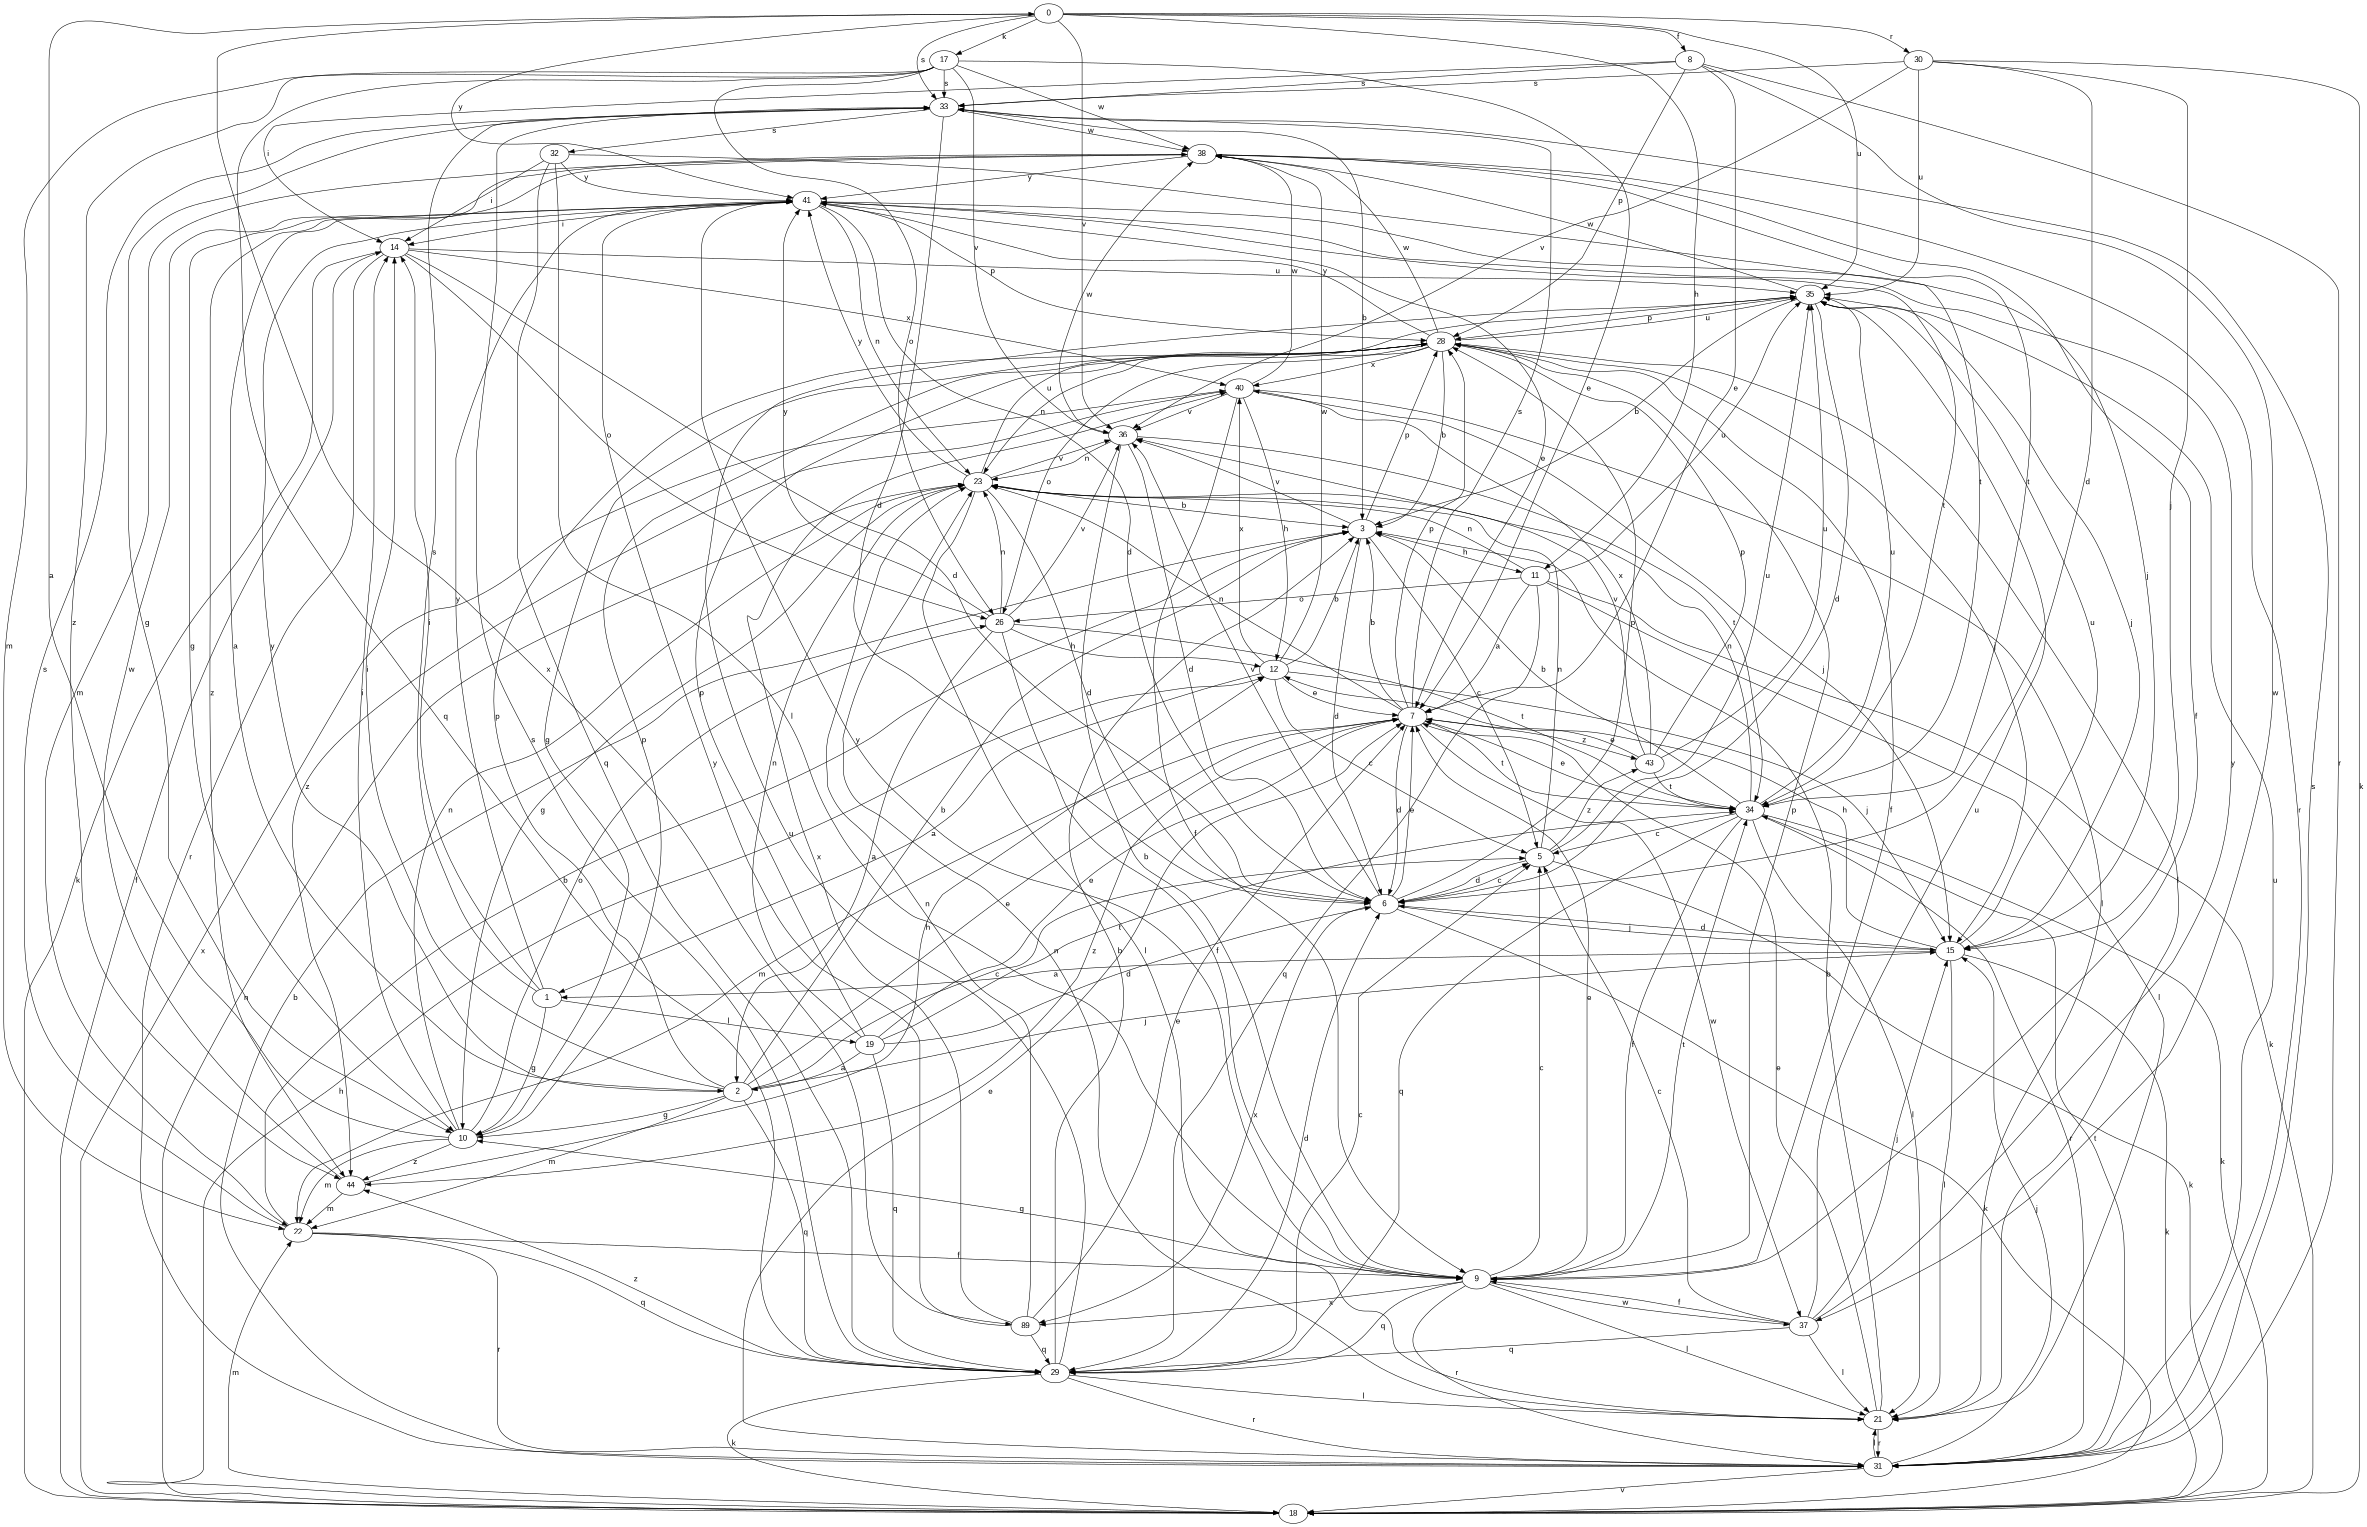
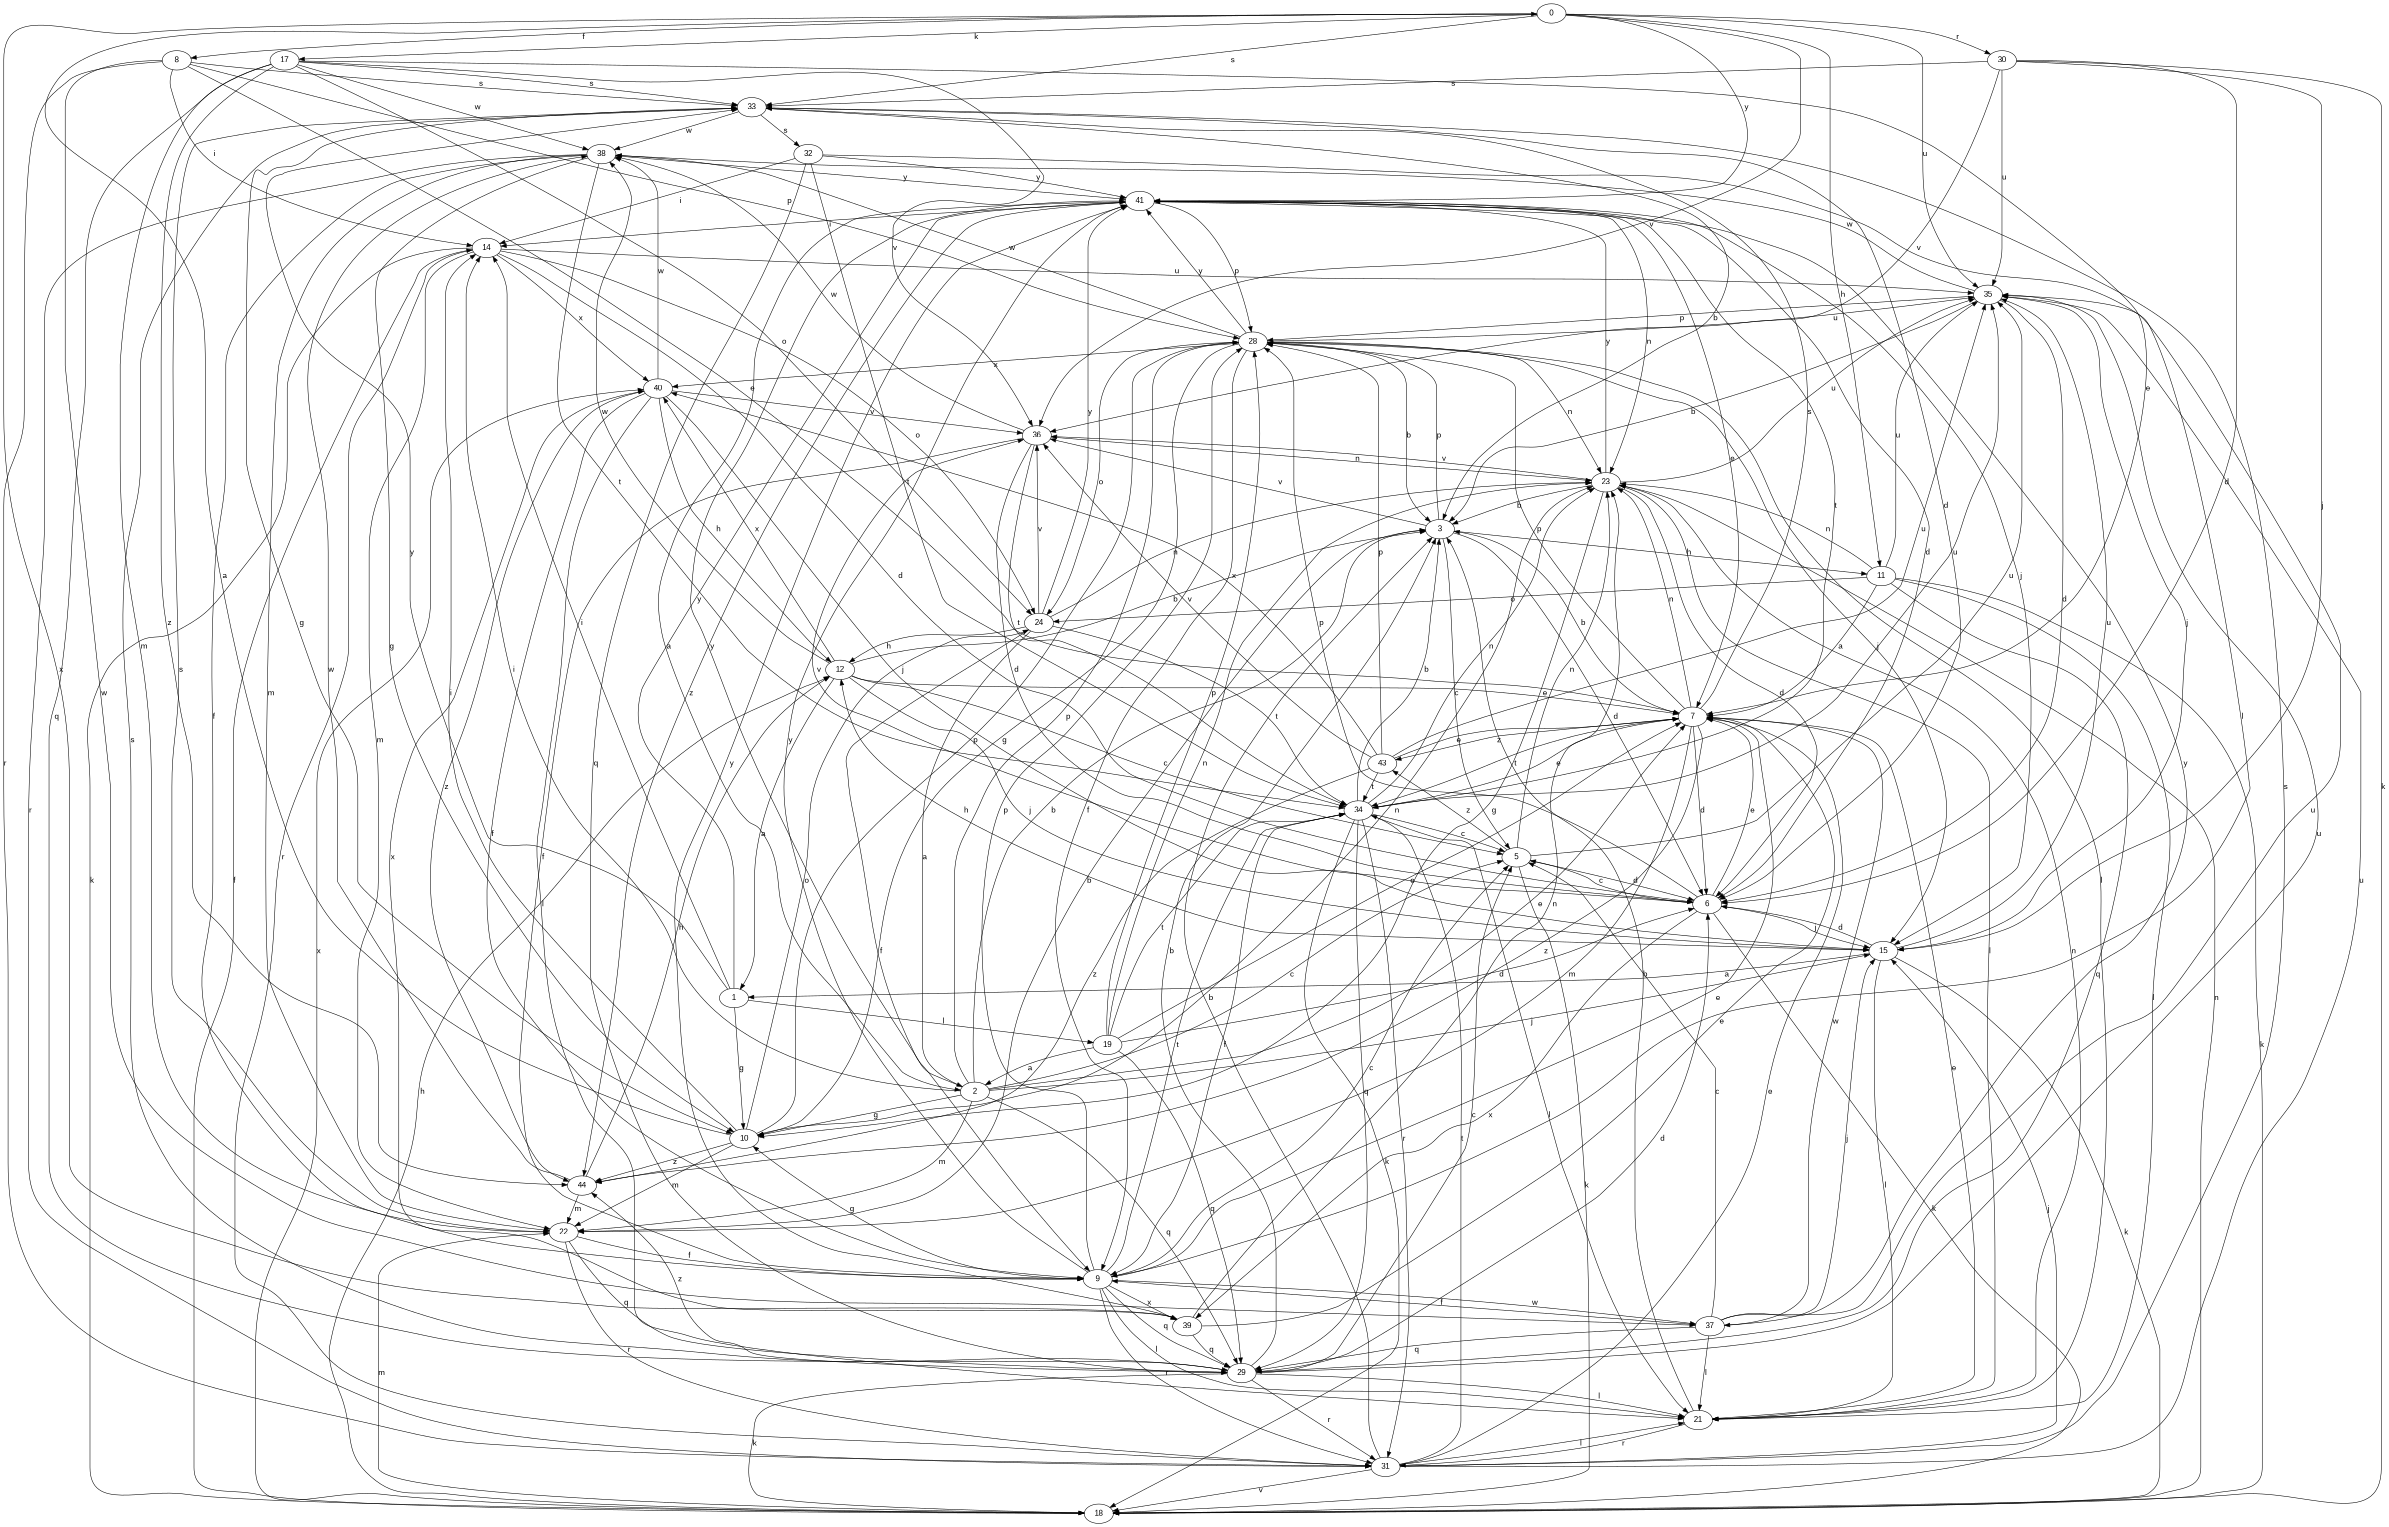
edge "1" -> "33": label "s" -> "y"
node "26": label "26" -> "24"
edge "14" -> "22": added, label "m"
edge "36" -> "9": label "b" -> "f"
edge "43" -> "44": added, label "z"
node "89": label "89" -> "39"
